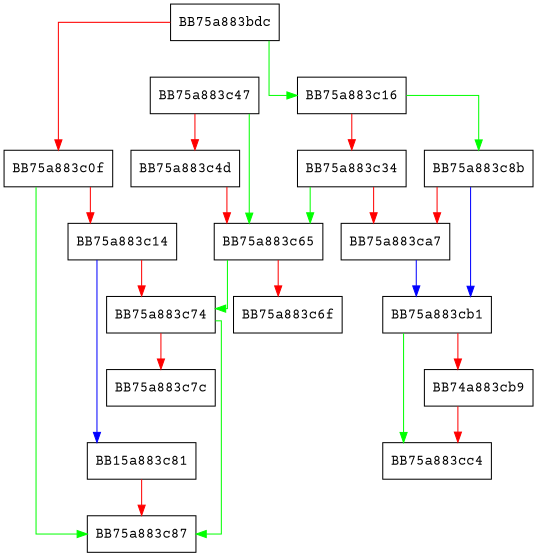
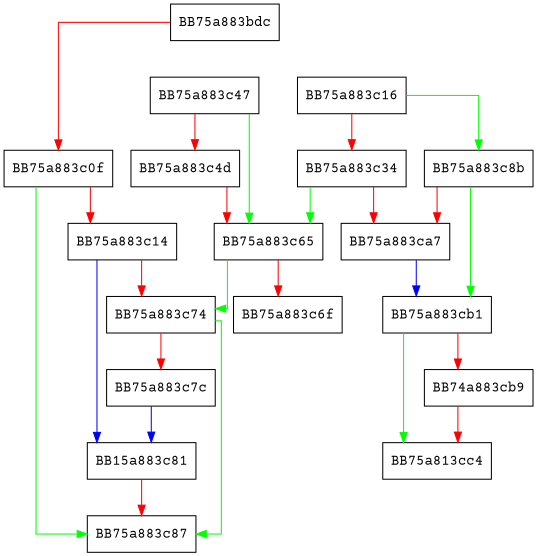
edge "BB75a883bdc" -> "BB75a883c16": removed
edge "BB75a883c8b" -> "BB75a883cb1": color blue -> green
edge "BB75a883c7c" -> "BB15a883c81": added
node "BB75a883cc4": label "BB75a883cc4" -> "BB75a813cc4"
